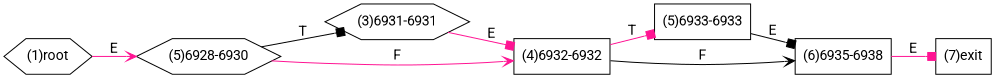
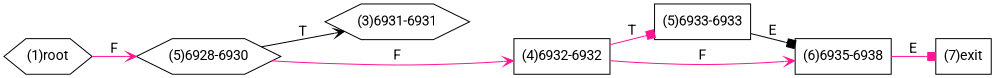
edge "(3)6931-6931" -> "(4)6932-6932": removed, label "E"
edge "(5)6928-6930" -> "(3)6931-6931": arrowhead box -> vee
edge "(1)root" -> "(5)6928-6930": label "E" -> "F"
edge "(4)6932-6932" -> "(6)6935-6938": color black -> deeppink
